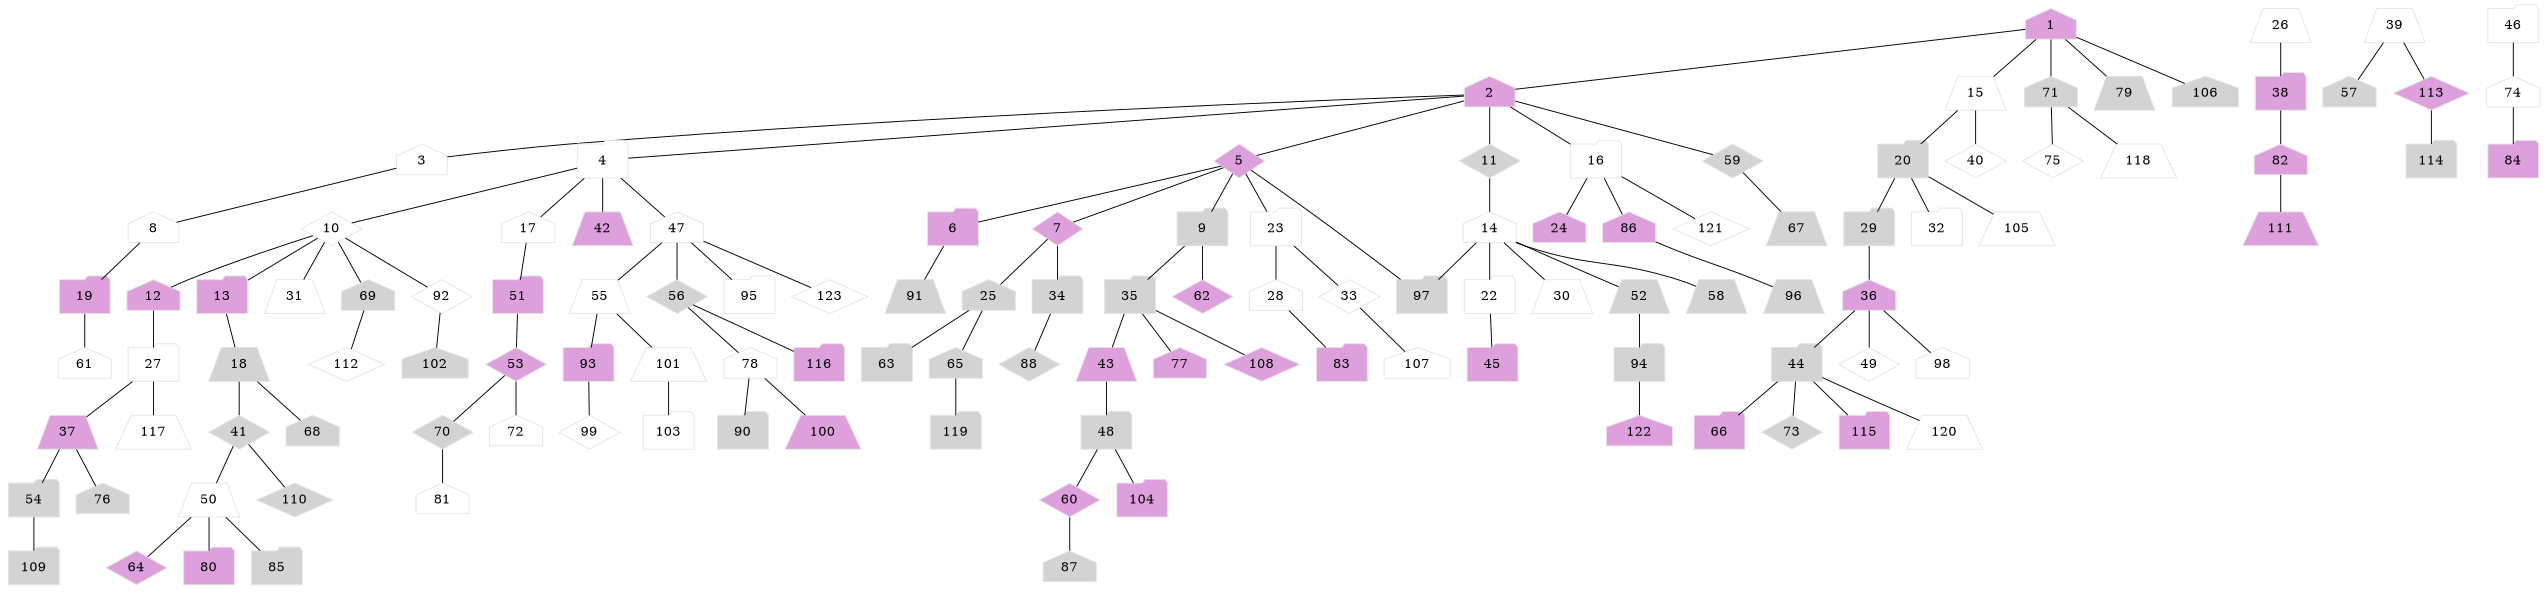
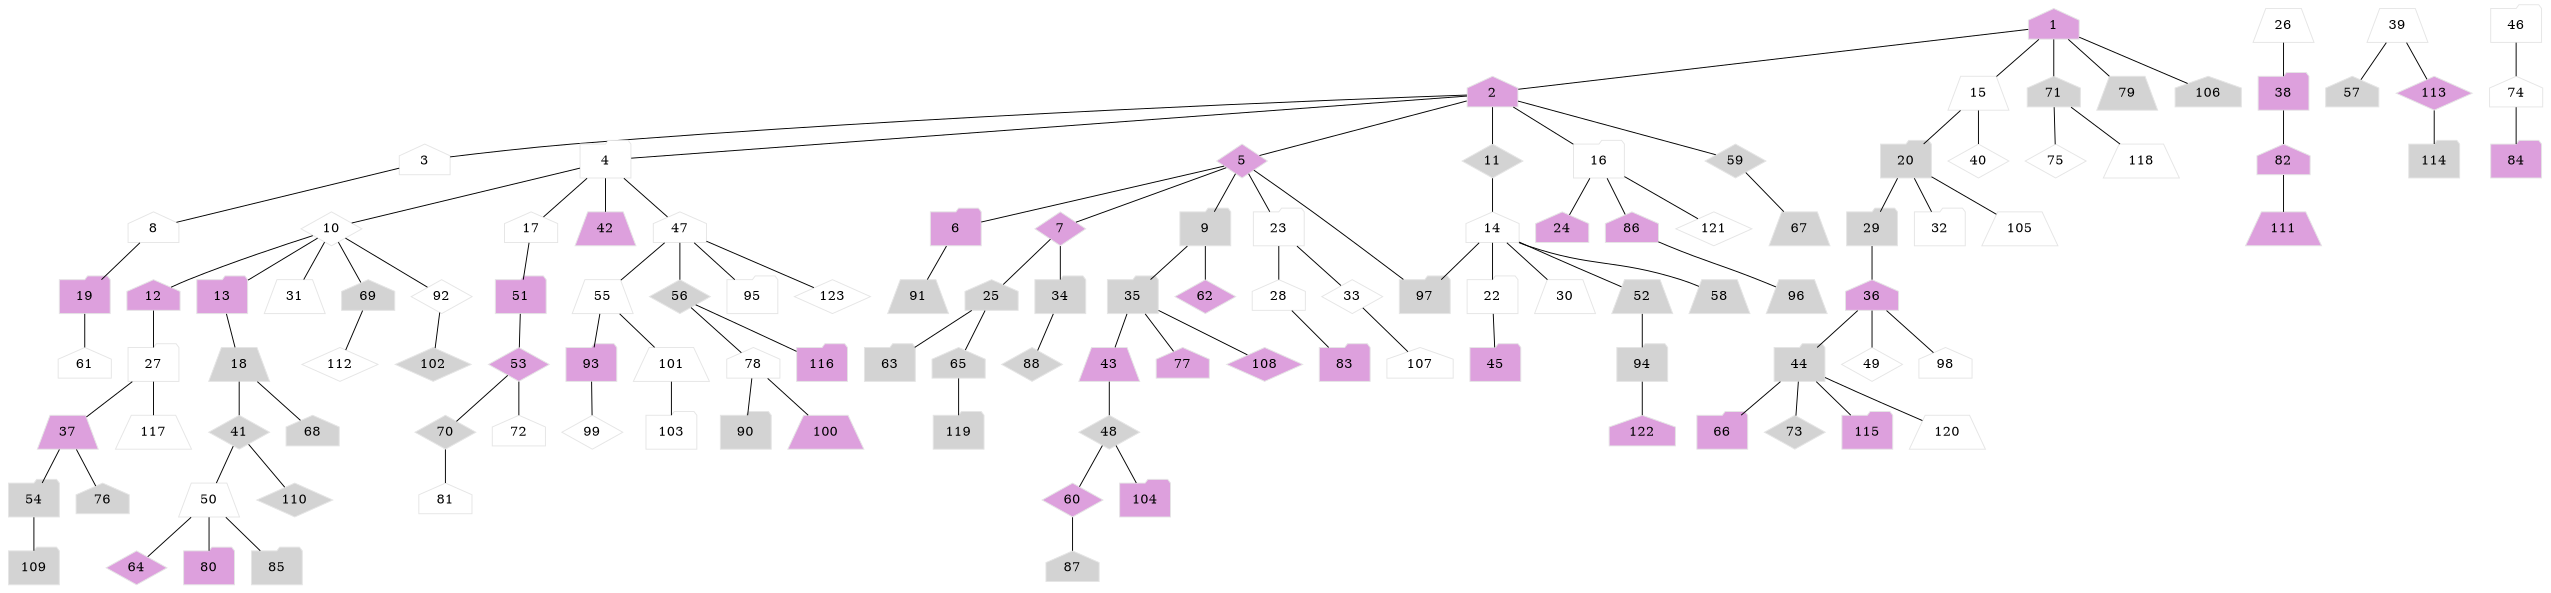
node "102": shape house -> diamond
node "48": shape folder -> diamond
